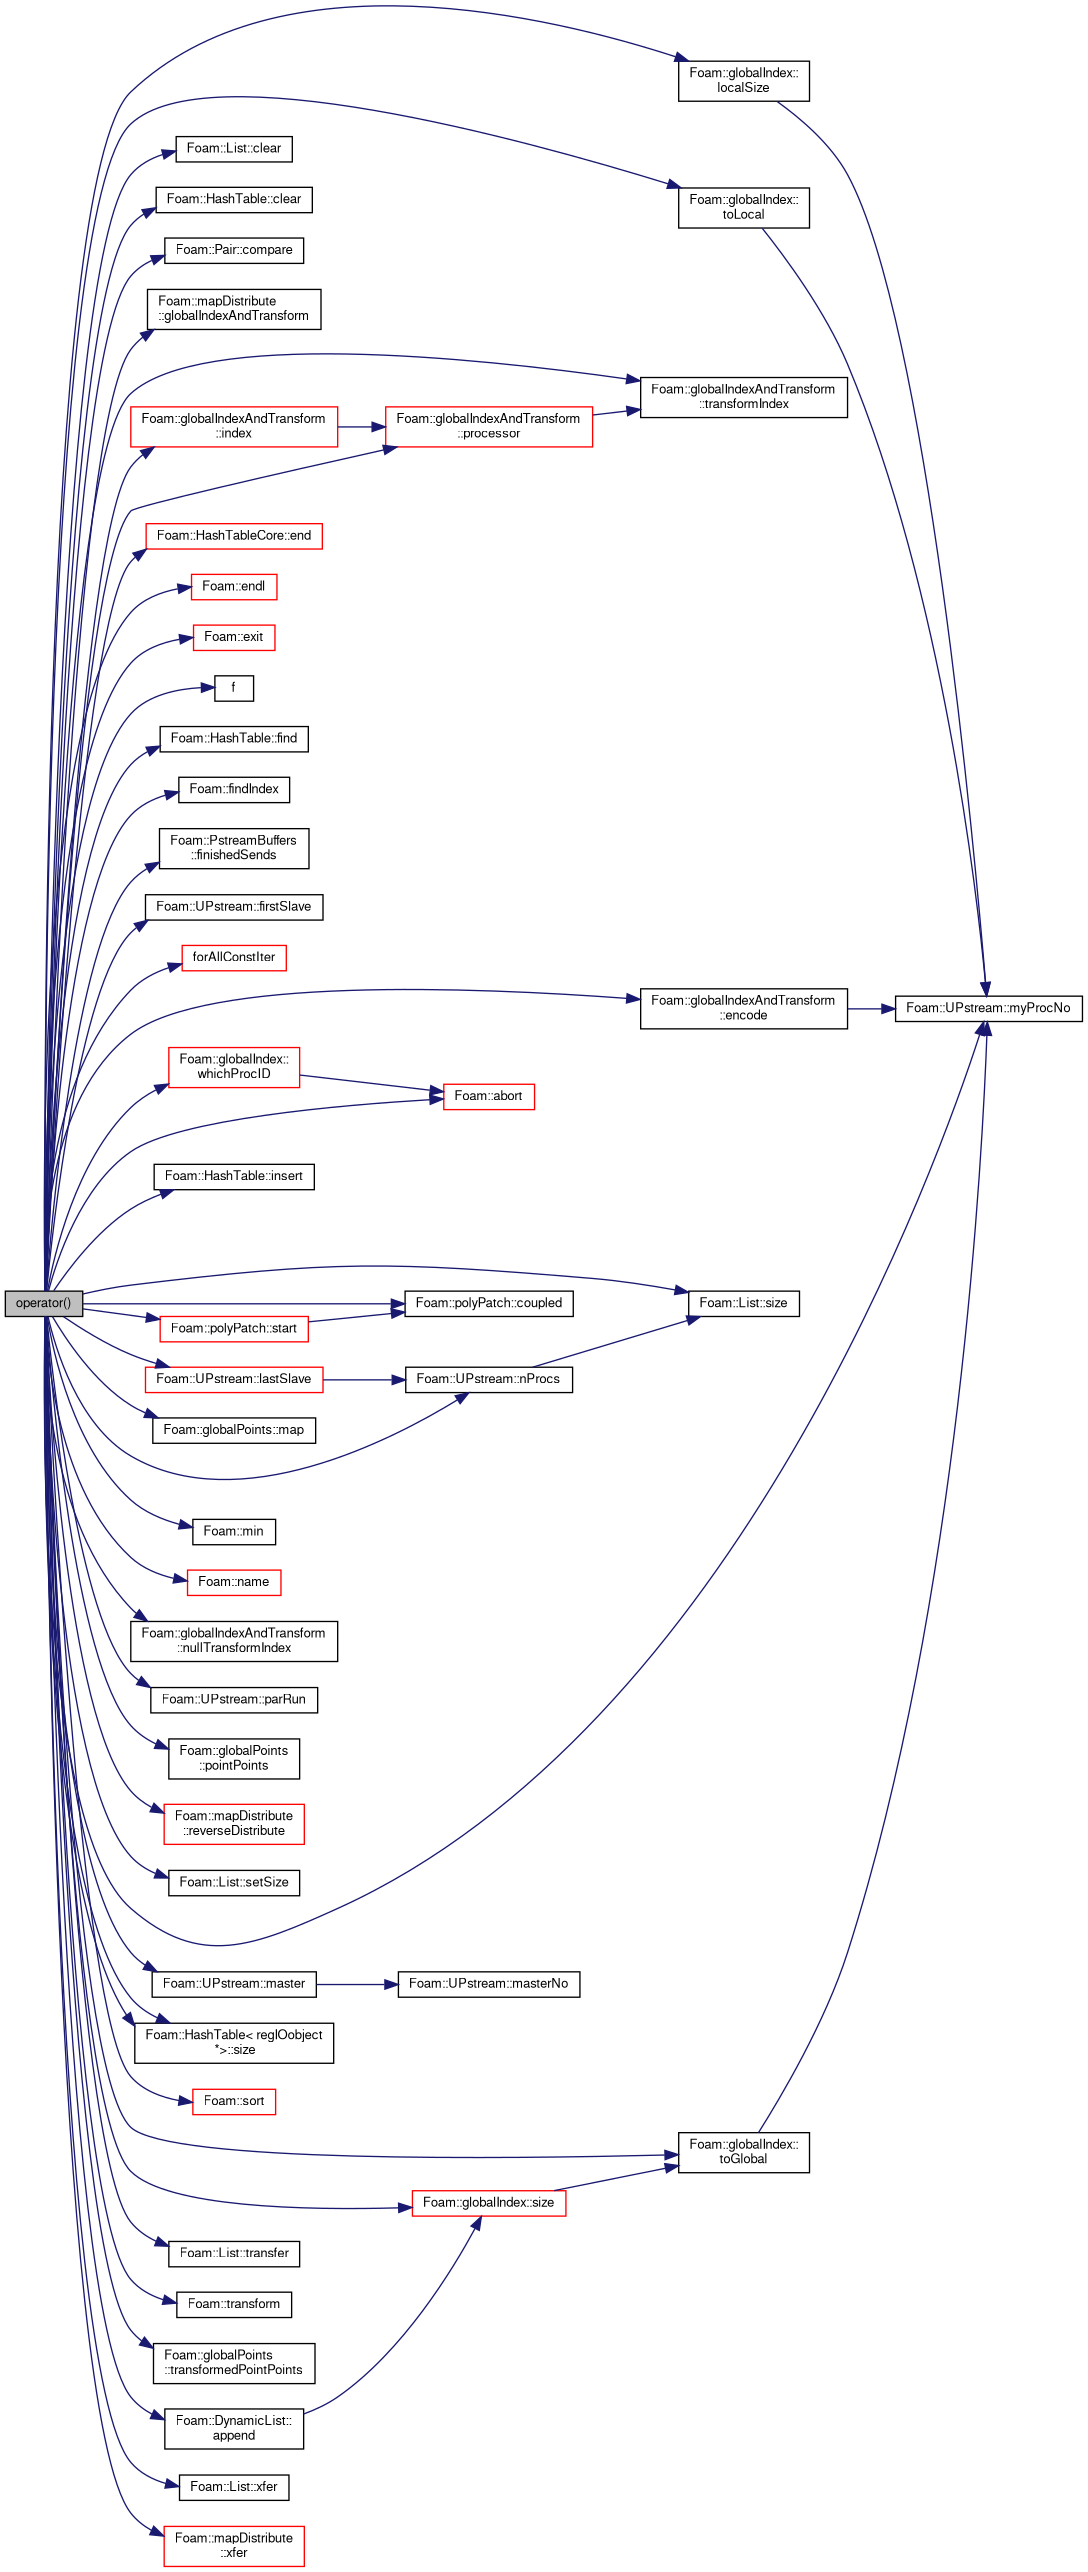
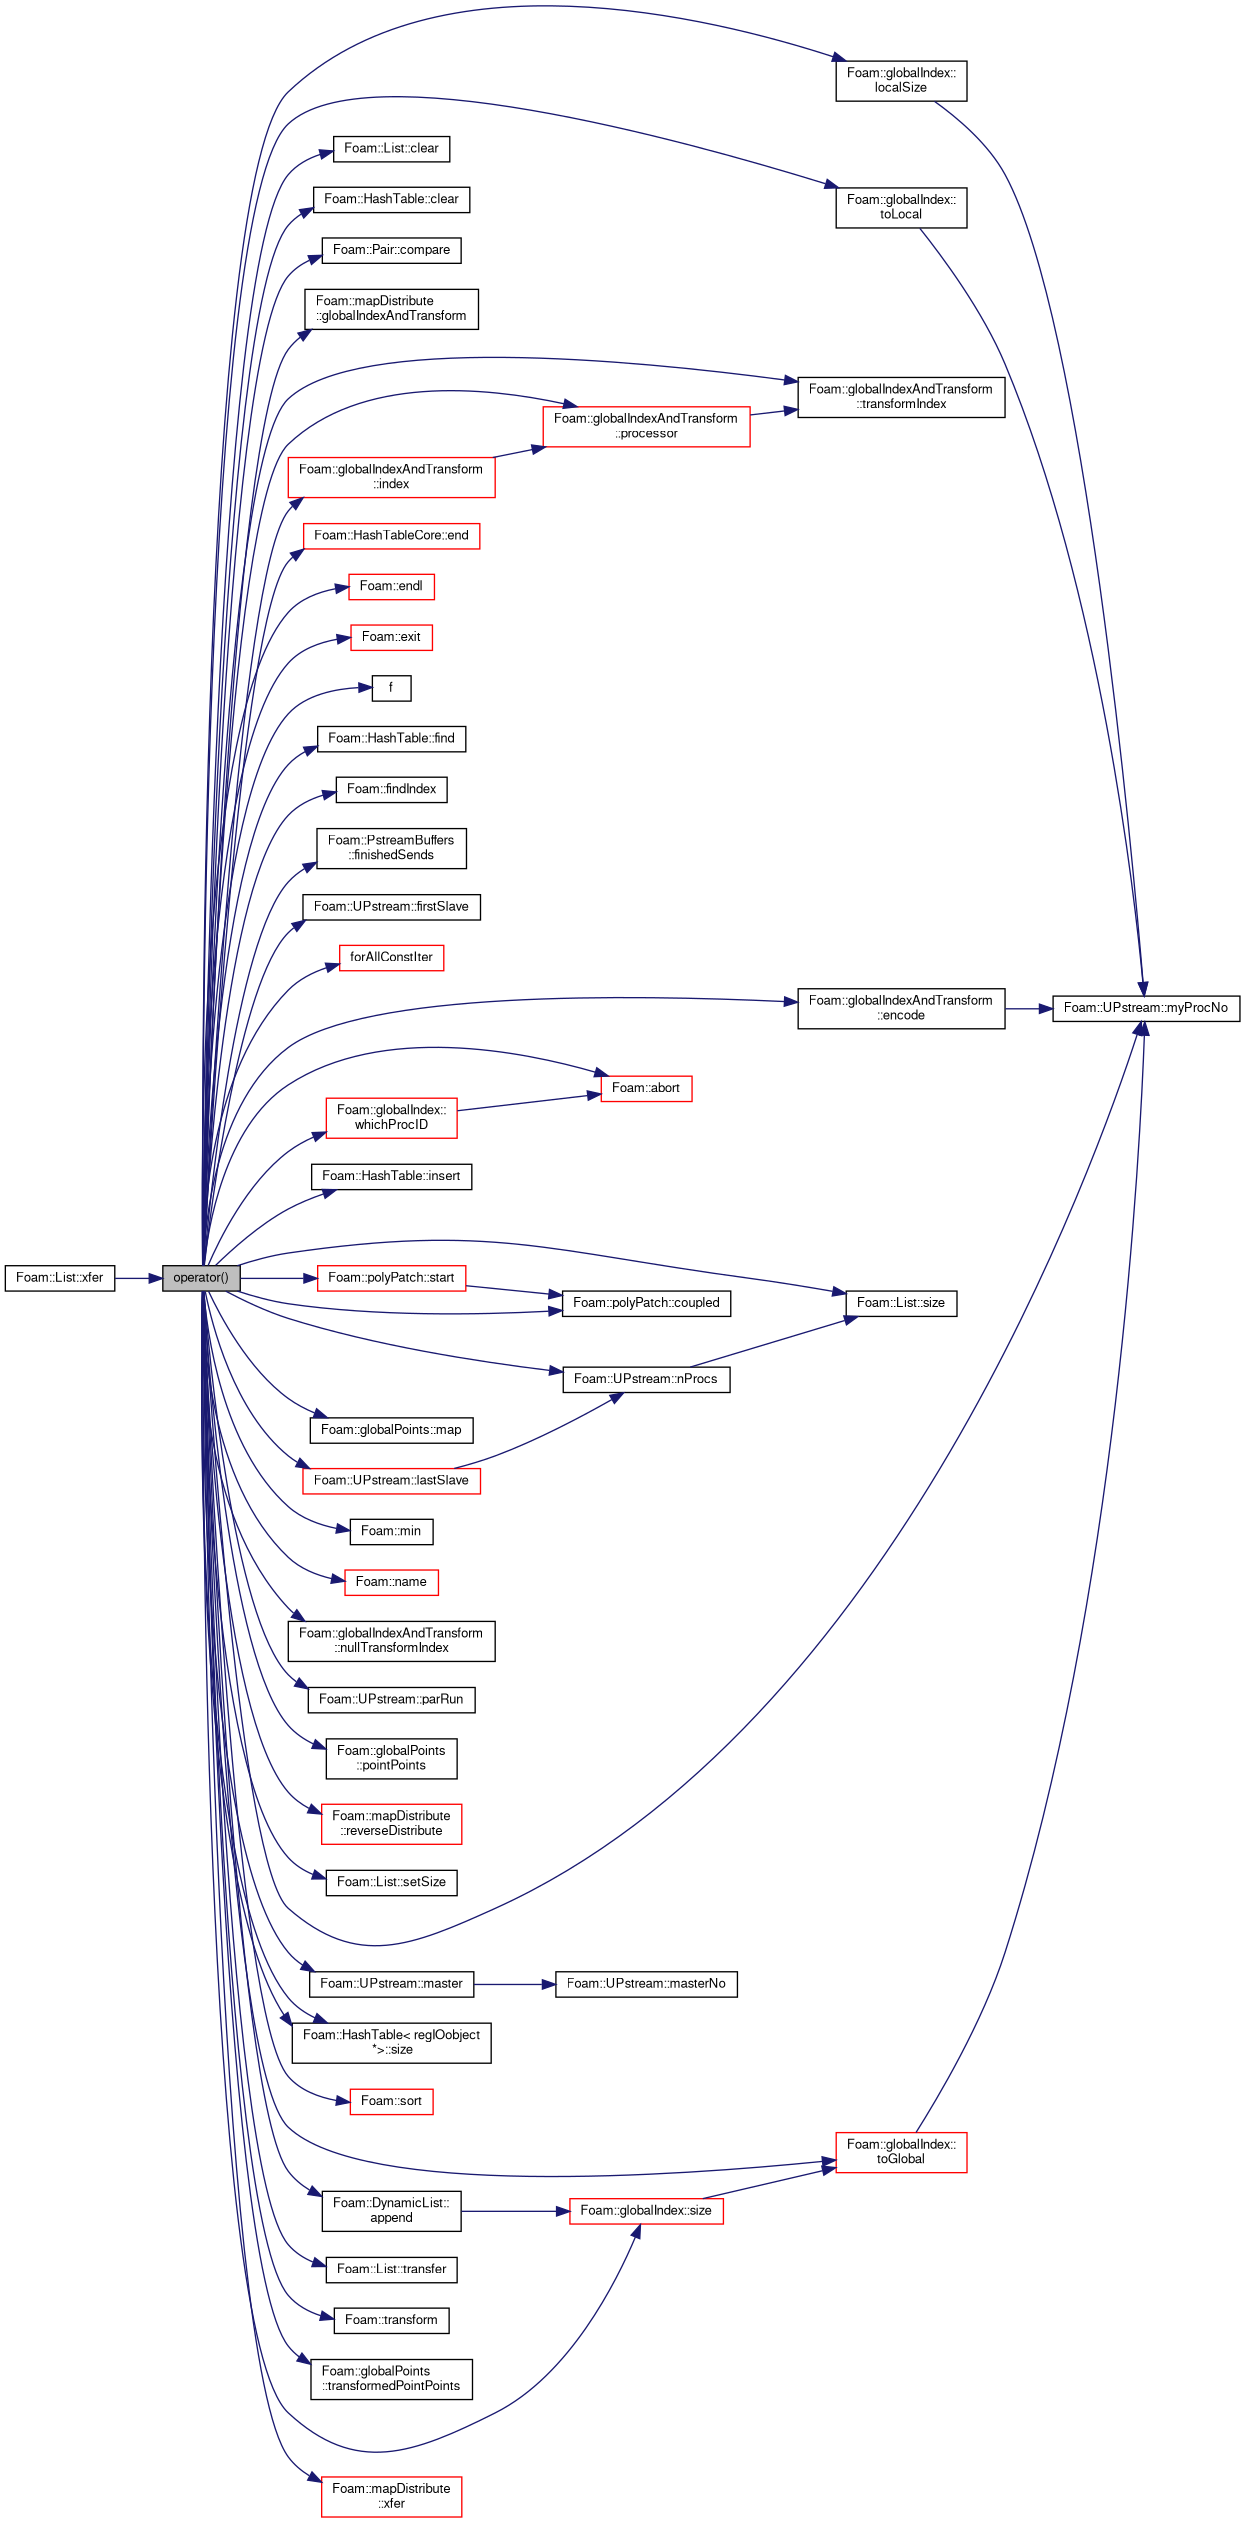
edge "operator()" -> "Foam::List::xfer": reversed
node "Foam::globalIndex:: toGlobal": color black -> red
